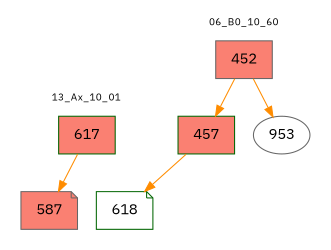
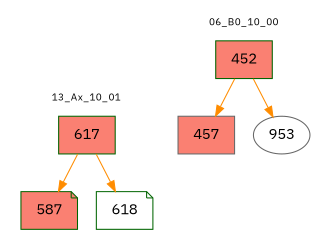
cluster "06_B0_10_60": label "06_B0_10_60" -> "06_B0_10_00"
node "452": color gray40 -> darkgreen
node "457": color darkgreen -> gray40
edge "457" -> "618": now "617" -> "618"
node "587": color gray40 -> darkgreen
